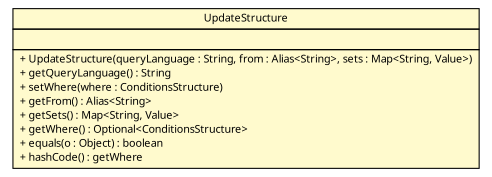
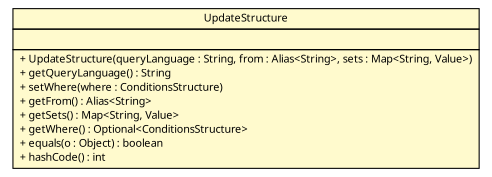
node "UpdateStructure": text "+ hashCode() : getWhere" -> "+ hashCode() : int"
